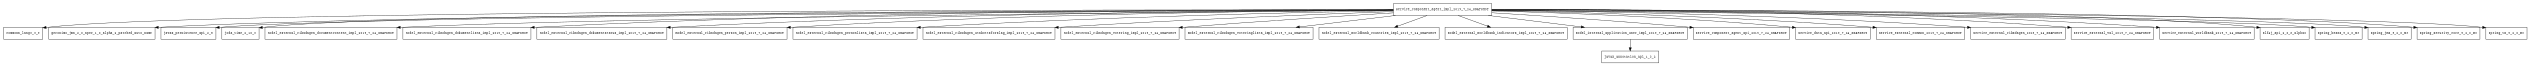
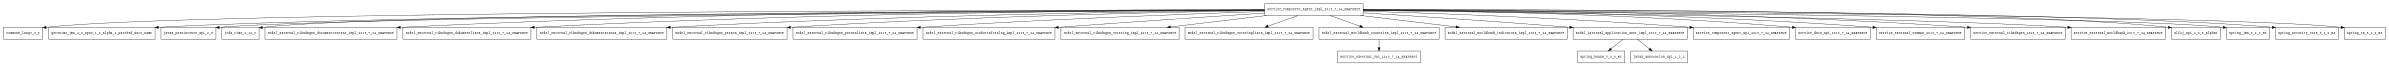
edge "service_component_agent_impl_2019_7_24_SNAPSHOT" -> "spring_beans_5_2_0_M3": now "model_internal_application_user_impl_2019_7_24_SNAPSHOT" -> "spring_beans_5_2_0_M3"
edge "service_component_agent_impl_2019_7_24_SNAPSHOT" -> "service_external_val_2019_7_24_SNAPSHOT": now "model_external_worldbank_countries_impl_2019_7_24_SNAPSHOT" -> "service_external_val_2019_7_24_SNAPSHOT"
